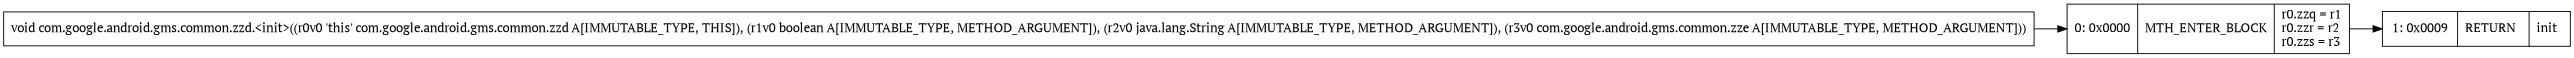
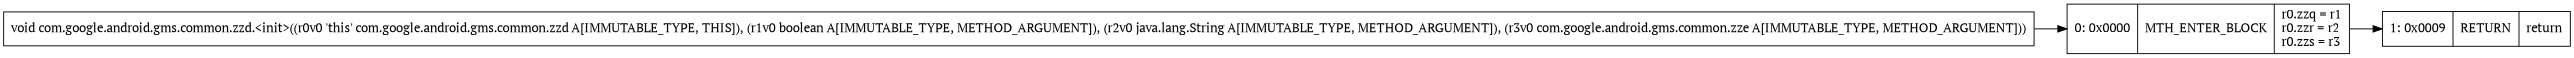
node "1: 0x0009": text "init" -> "return"
